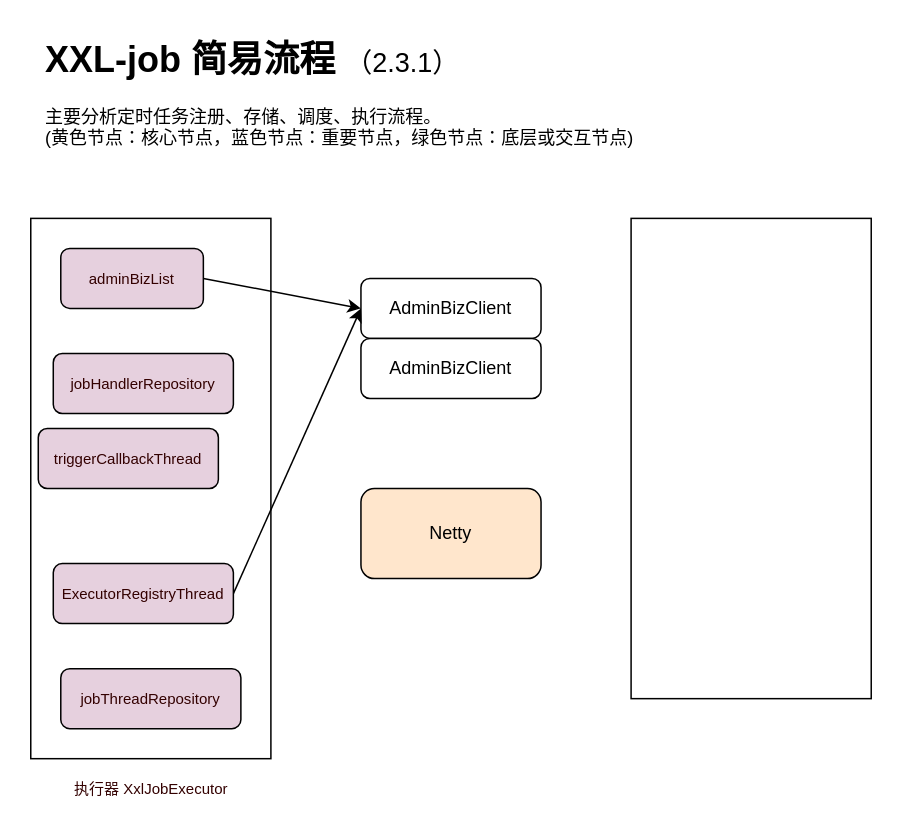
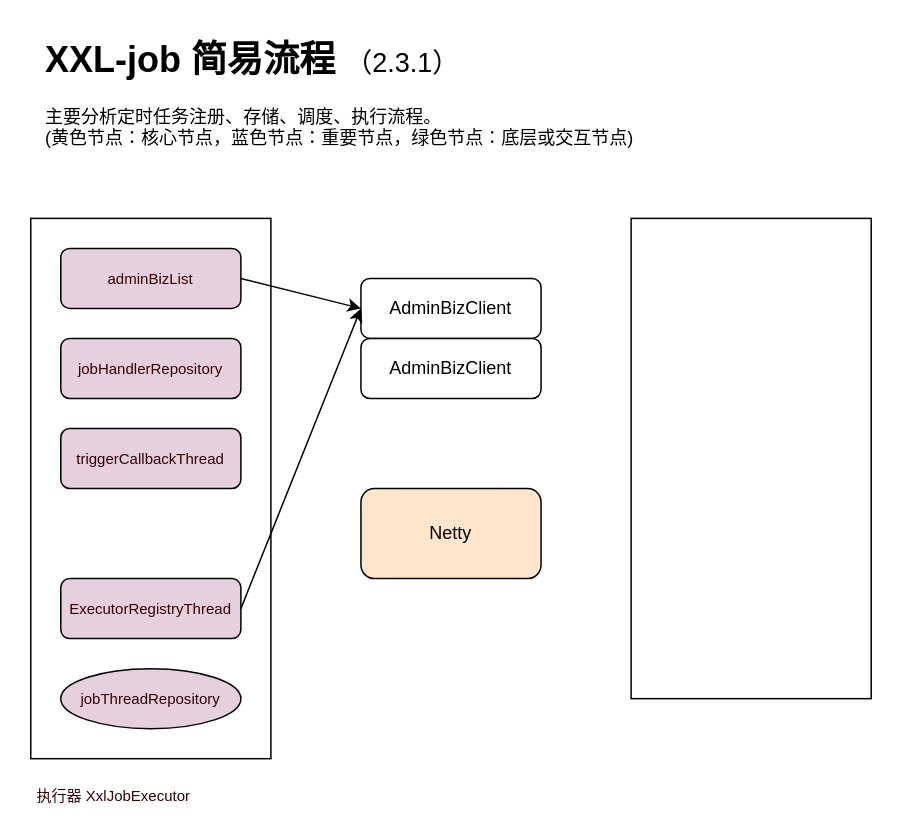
node "adminBizList": size 143x60 -> 180x60
node "jobHandlerRepository": moved (143, 383) -> (151, 368)
node "triggerCallbackThread": moved (128, 458) -> (151, 458)
node "ExecutorRegistryThread": moved (143, 593) -> (151, 608)
node "jobThreadRepository": shape rounded rectangle -> ellipse
node "执行器 XxlJobExecutor": moved (151, 788) -> (113, 796)
